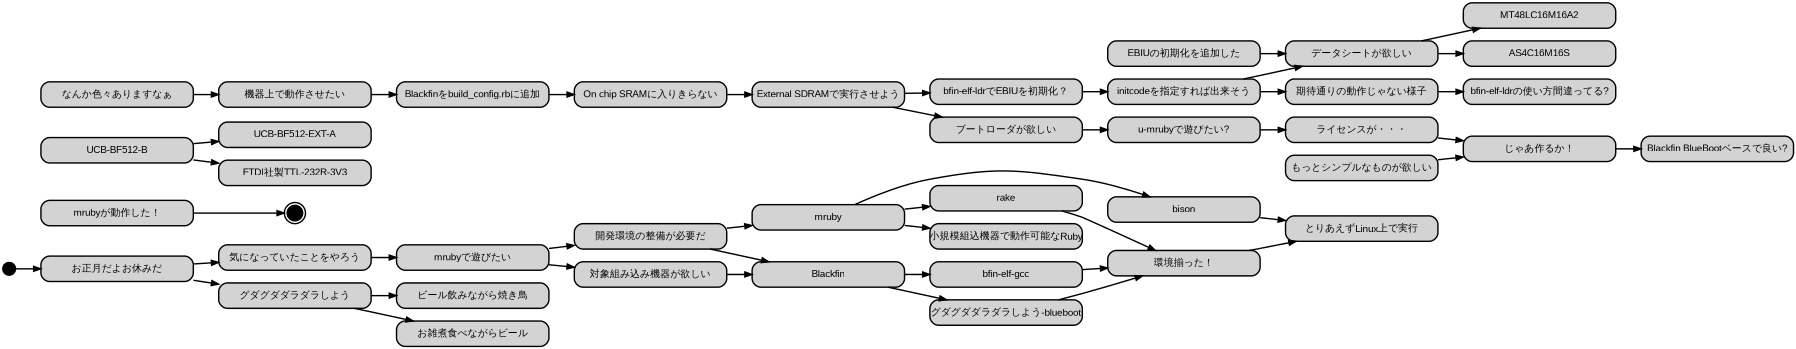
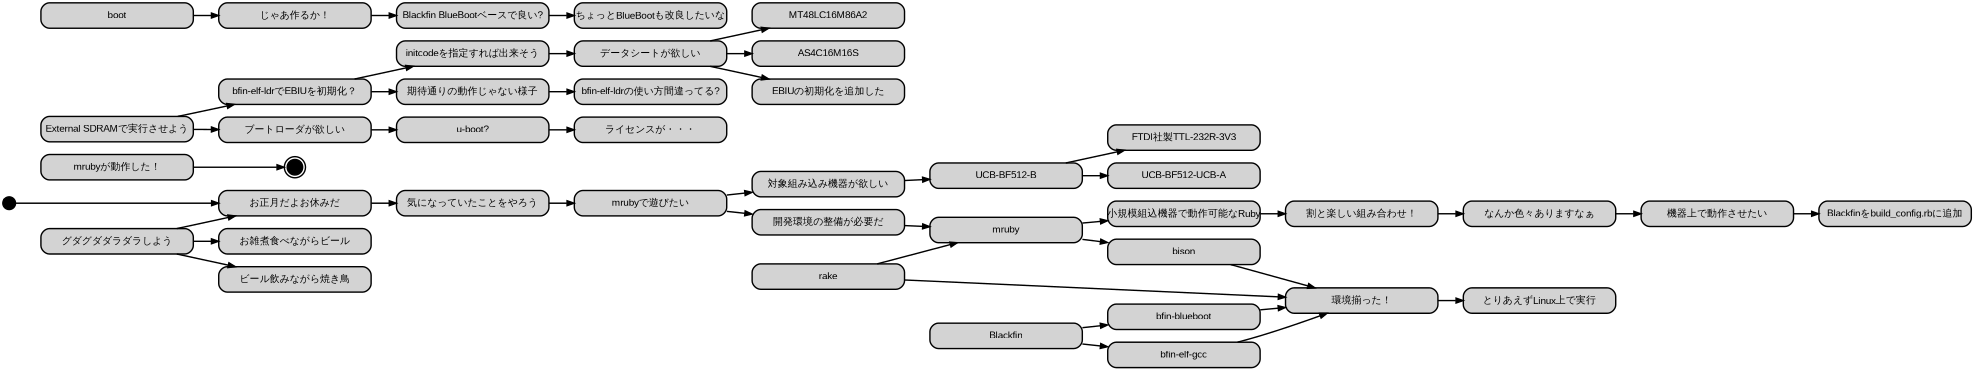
node "ちょっとBlueBootも改良したいな": added
node "MT48LC16M16A2": label "MT48LC16M16A2" -> "MT48LC16M86A2"
edge "EBIUの初期化を追加した" -> "データシートが欲しい": reversed
edge "initcodeを指定すれば出来そう" -> "期待通りの動作じゃない様子": now "bfin-elf-ldrでEBIUを初期化？" -> "期待通りの動作じゃない様子"
node "On chip SRAMに入りきらない": removed
node "u-mrubyで遊びたい?": label "u-mrubyで遊びたい?" -> "u-boot?"
node "UCB-BF512-EXT-A": label "UCB-BF512-EXT-A" -> "UCB-BF512-UCB-A"
edge "ライセンスが・・・" -> "じゃあ作るか！": removed
node "もっとシンプルなものが欲しい": label "もっとシンプルなものが欲しい" -> "boot"
edge "mruby" -> "rake": reversed
node "割と楽しい組み合わせ！": added
edge "bison" -> "とりあえずLinux上で実行": now "bison" -> "環境揃った！"
edge "開発環境の整備が必要だ" -> "Blackfin": removed
edge "対象組み込み機器が欲しい" -> "Blackfin": now "対象組み込み機器が欲しい" -> "UCB-BF512-B"
edge "お正月だよお休みだ" -> "グダグダダラダラしよう": reversed
node "グダグダダラダラしよう-blueboot": label "グダグダダラダラしよう-blueboot" -> "bfin-blueboot"
